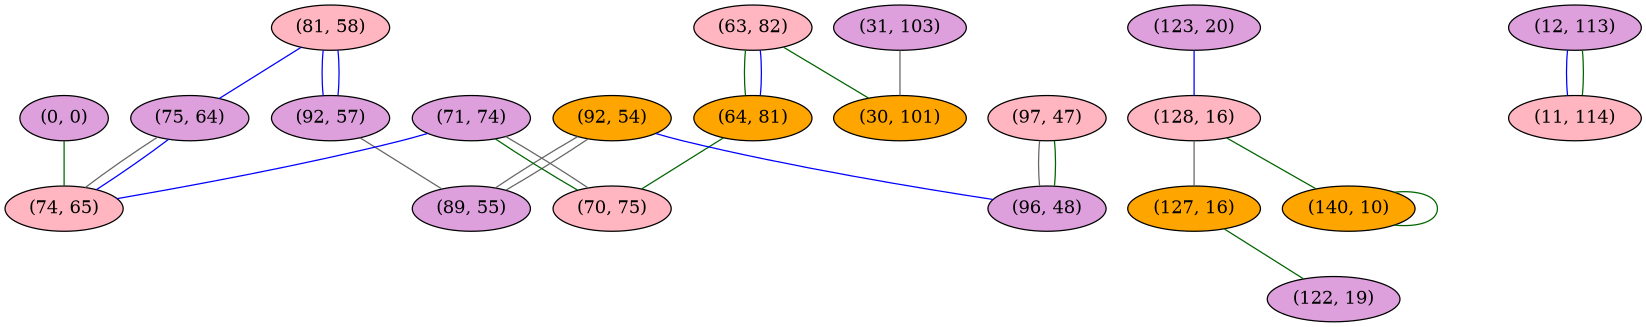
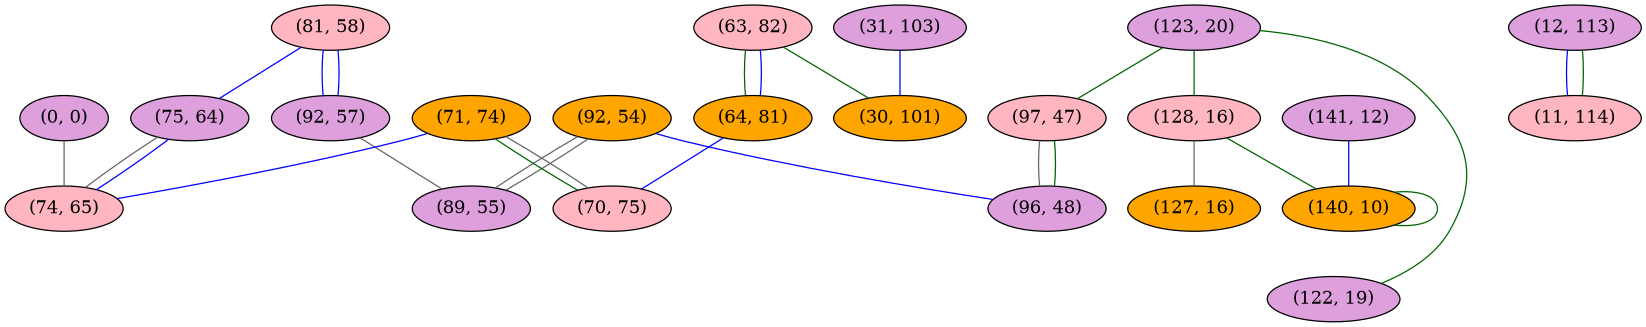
edge "(31, 103)" -- "(30, 101)": color gray40 -> blue
edge "(123, 20)" -- "(97, 47)": added
edge "(123, 20)" -- "(128, 16)": color blue -> darkgreen
node "(71, 74)": fillcolor plum -> orange
node "(141, 12)": added
edge "(64, 81)" -- "(70, 75)": color darkgreen -> blue
edge "(0, 0)" -- "(74, 65)": color darkgreen -> gray40
edge "(127, 16)" -- "(122, 19)": now "(123, 20)" -- "(122, 19)"
